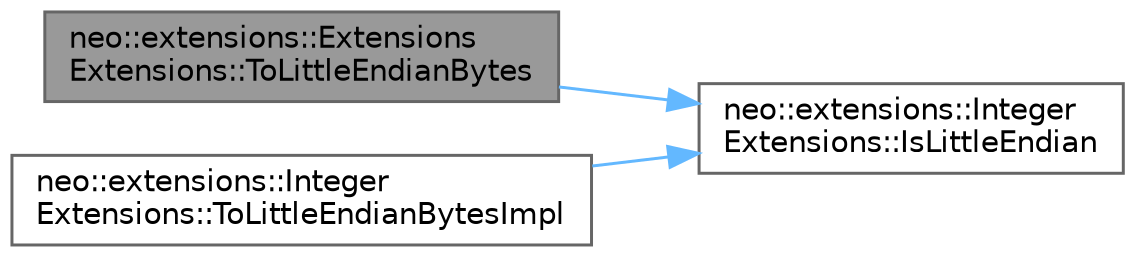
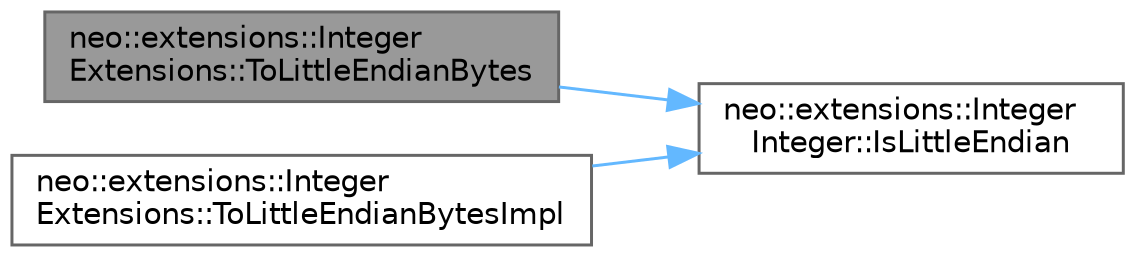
node "neo::extensions::Extensions Extensions::ToLittleEndianBytes": label "neo::extensions::Extensions Extensions::ToLittleEndianBytes" -> "neo::extensions::Integer Extensions::ToLittleEndianBytes"
node "neo::extensions::Integer Extensions::IsLittleEndian": label "neo::extensions::Integer Extensions::IsLittleEndian" -> "neo::extensions::Integer Integer::IsLittleEndian"
